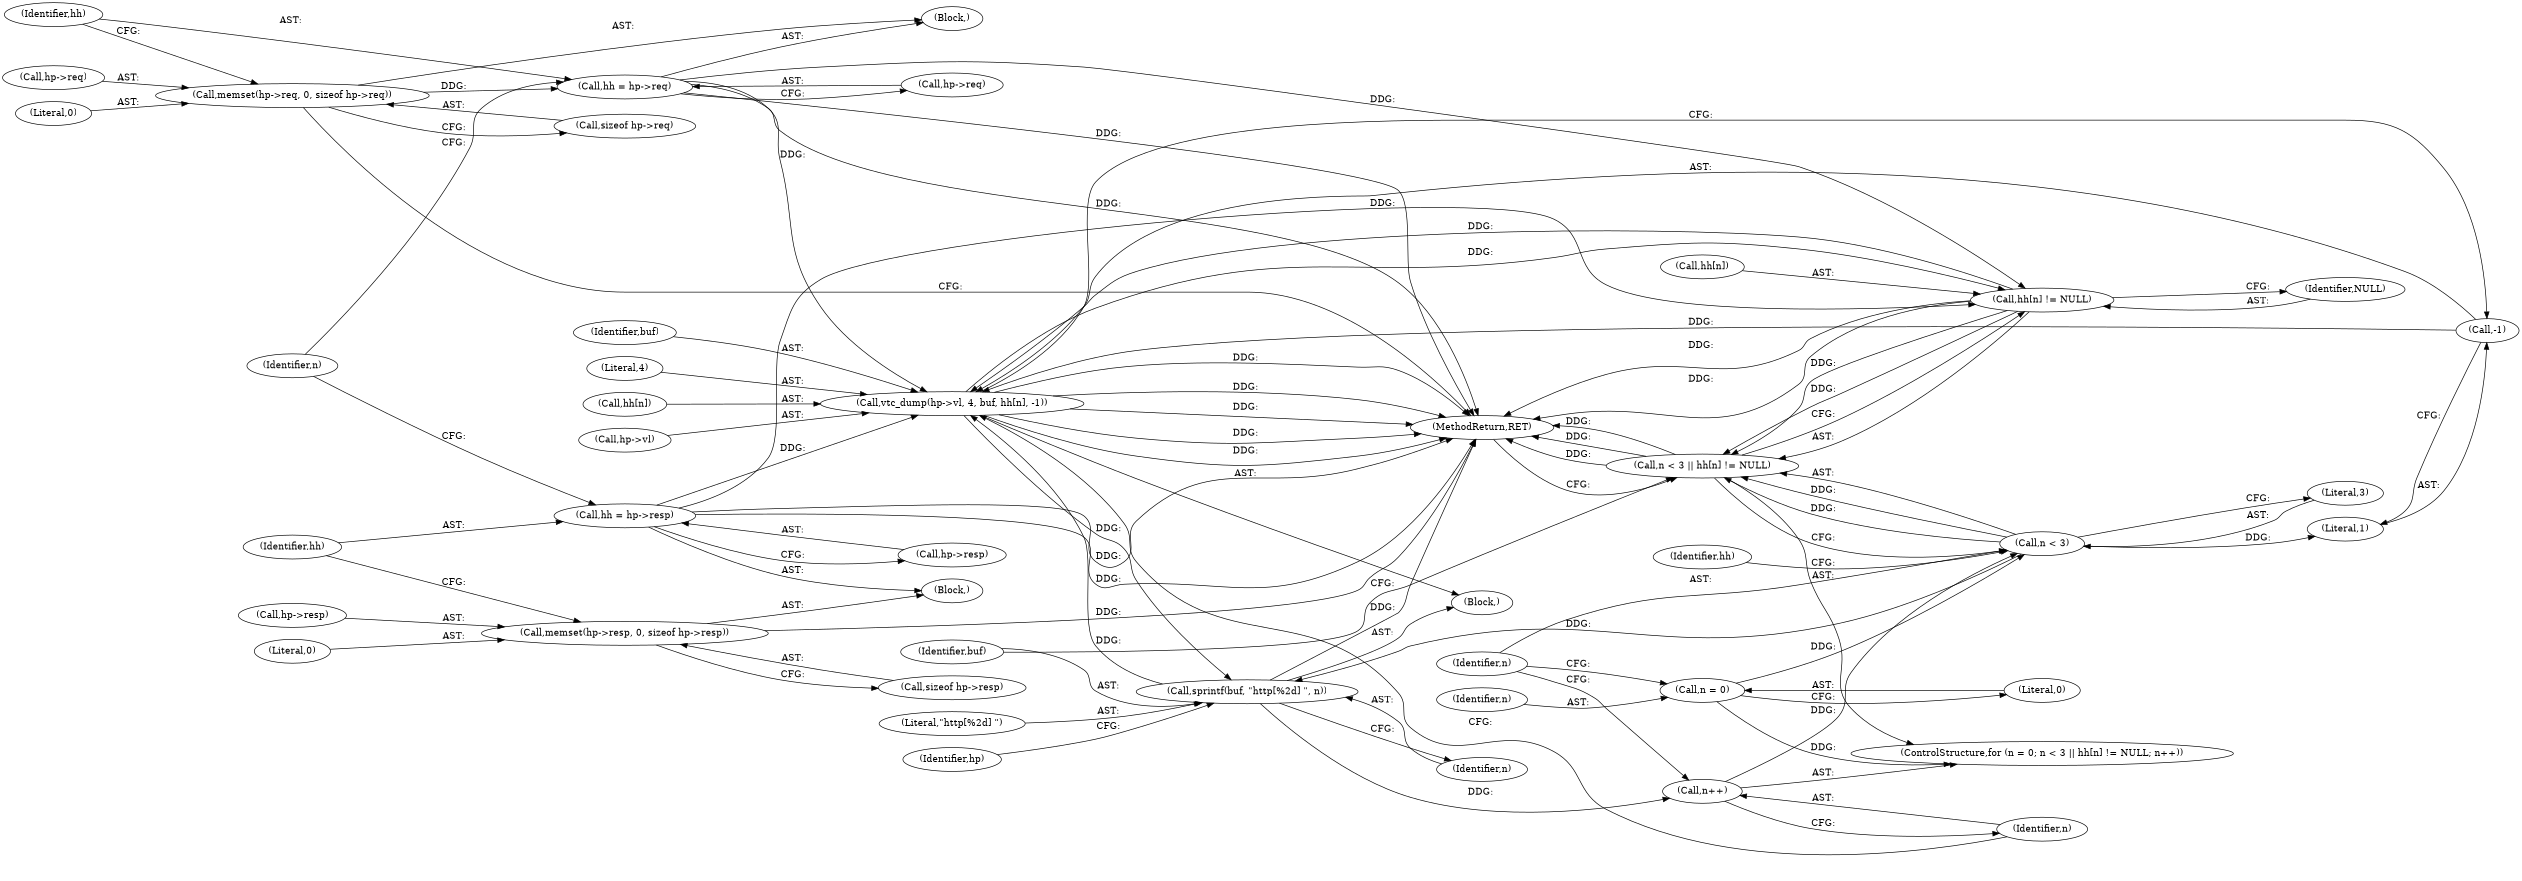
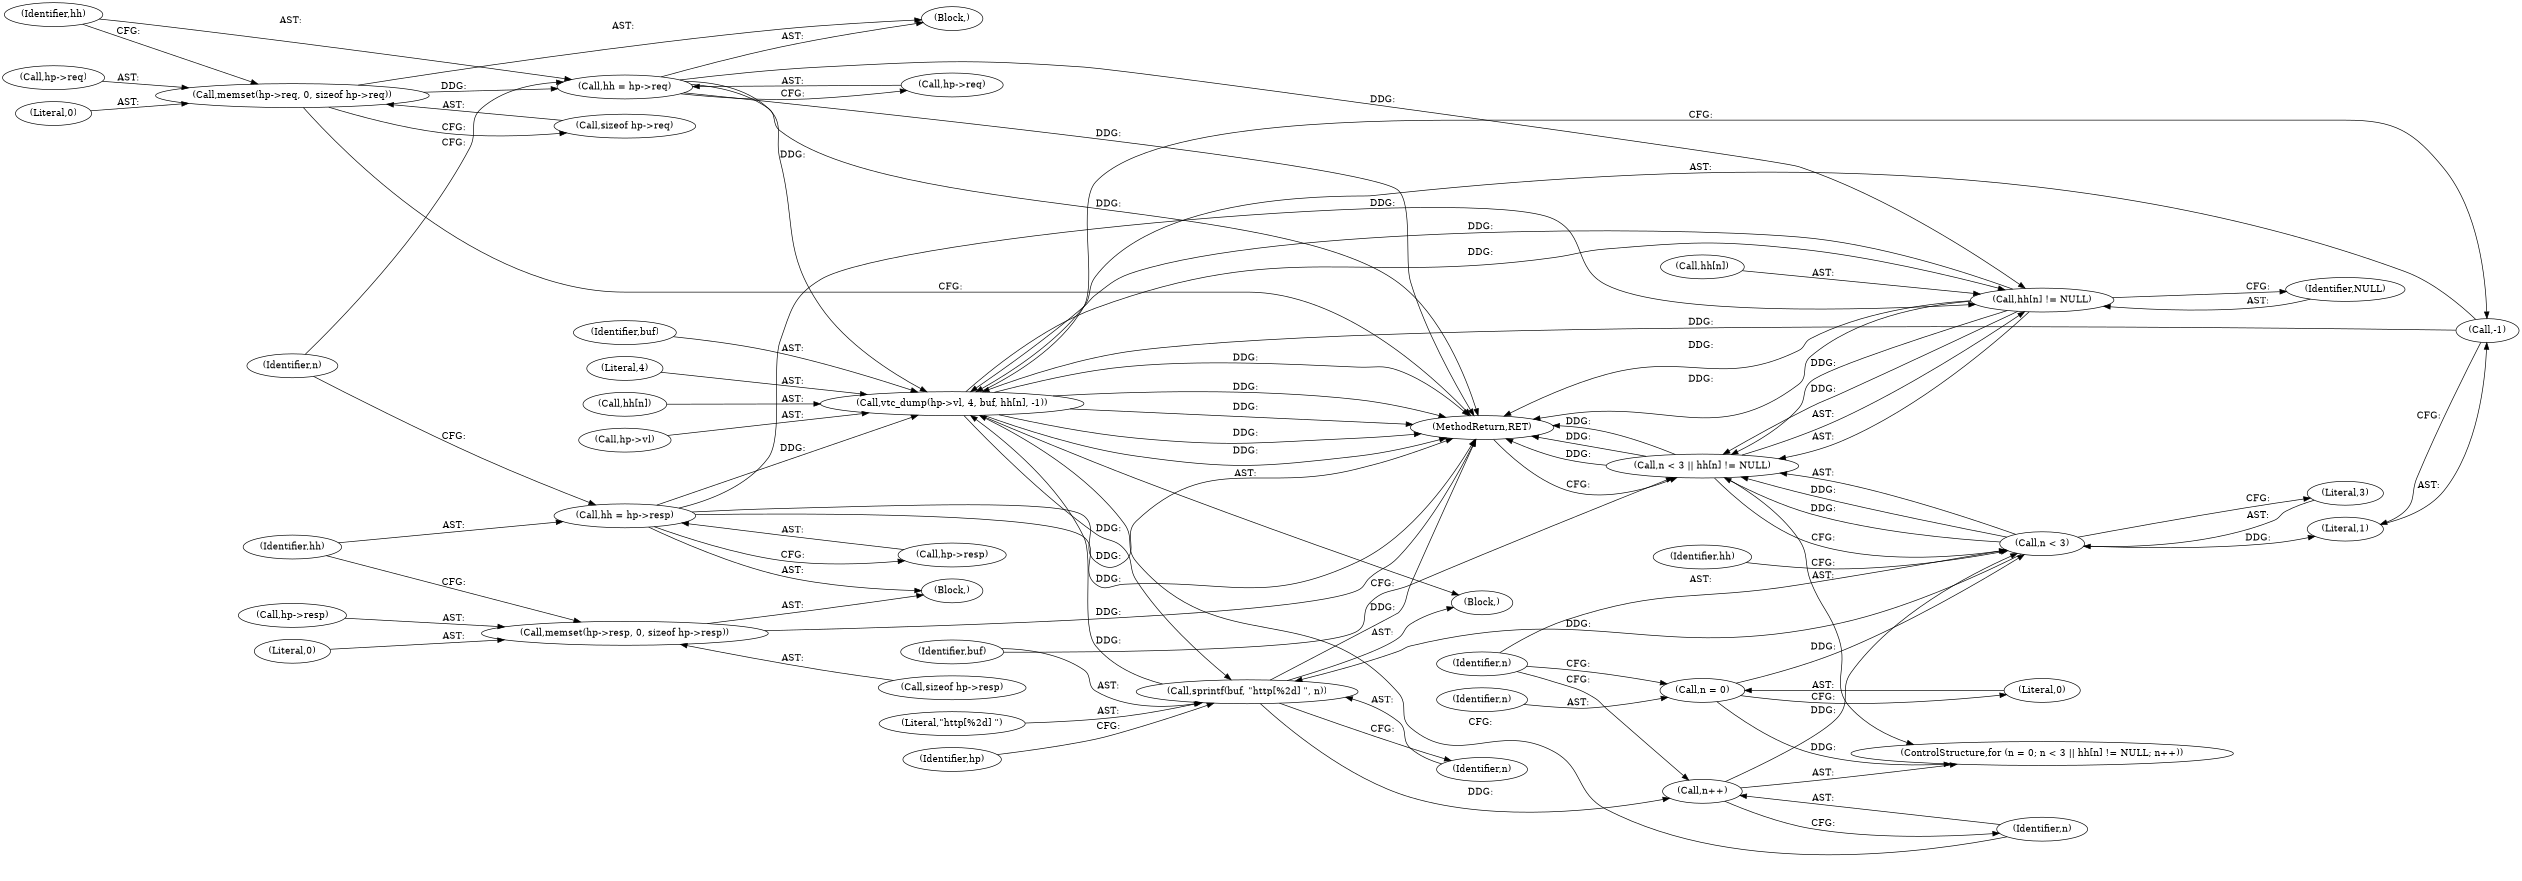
edge "(Call,n < 3 || hh[n] != NULL)" -> "(Call,hh[n] != NULL)": label "CFG: " -> "AST: "
edge "(Call,memset(hp->resp, 0, sizeof hp->resp))" -> "(Call,sizeof hp->resp)": removed, label "CFG:"
